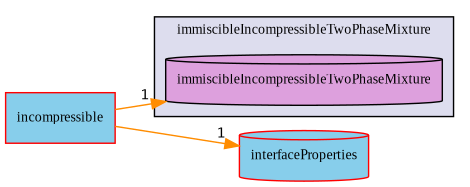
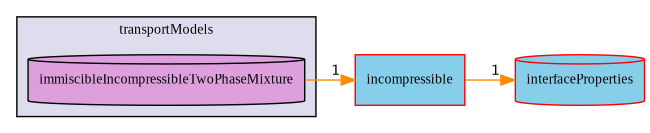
cluster "immiscibleIncompressibleTwoPhaseMixture": label "immiscibleIncompressibleTwoPhaseMixture" -> "transportModels"
edge "incompressible" -> "immiscibleIncompressibleTwoPhaseMixture": reversed
